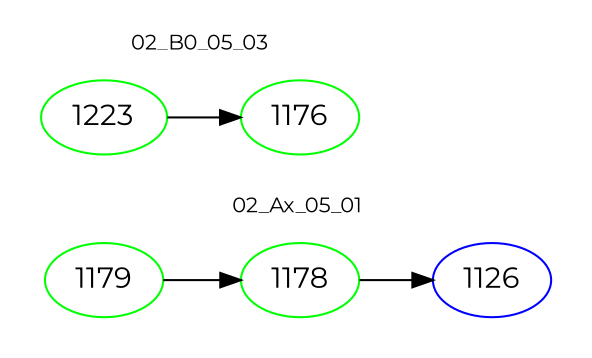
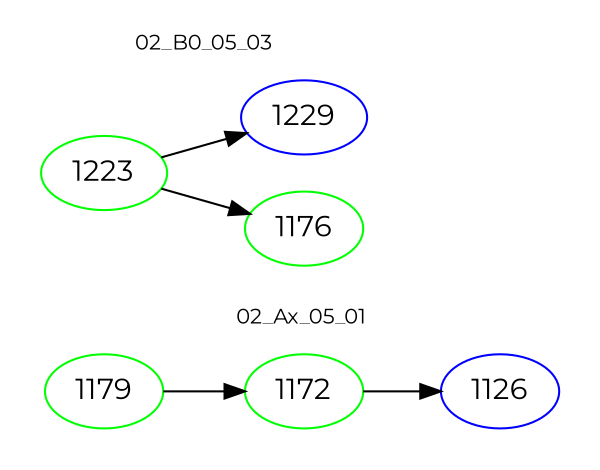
node "1229": added
node "1178": label "1178" -> "1172"
